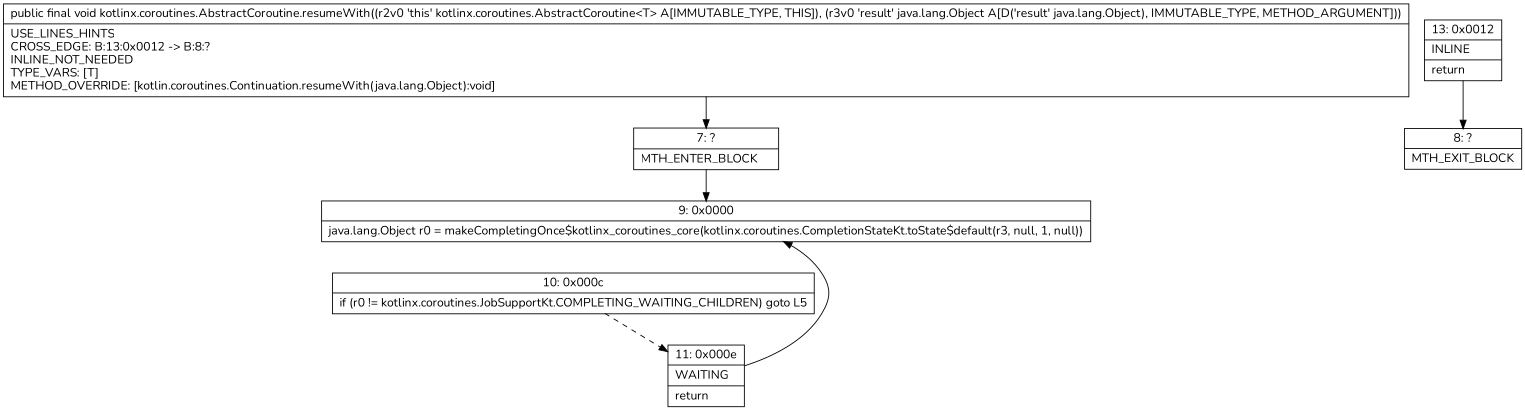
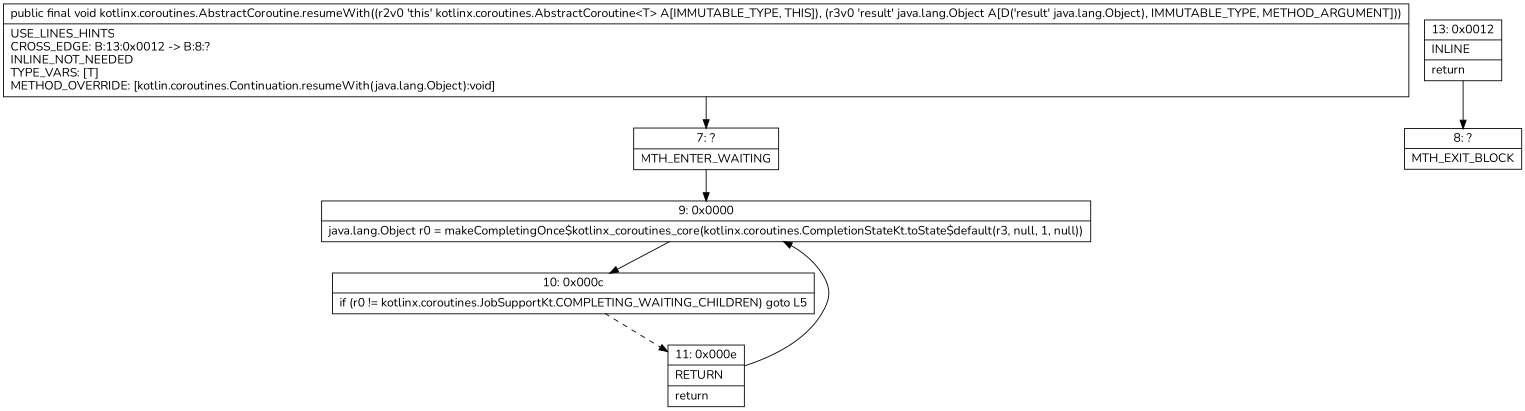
node "7: ?": text "MTH_ENTER_BLOCK" -> "MTH_ENTER_WAITING"
edge "9: 0x0000" -> "10: 0x000c": added
node "11: 0x000e": text "WAITING" -> "RETURN"
